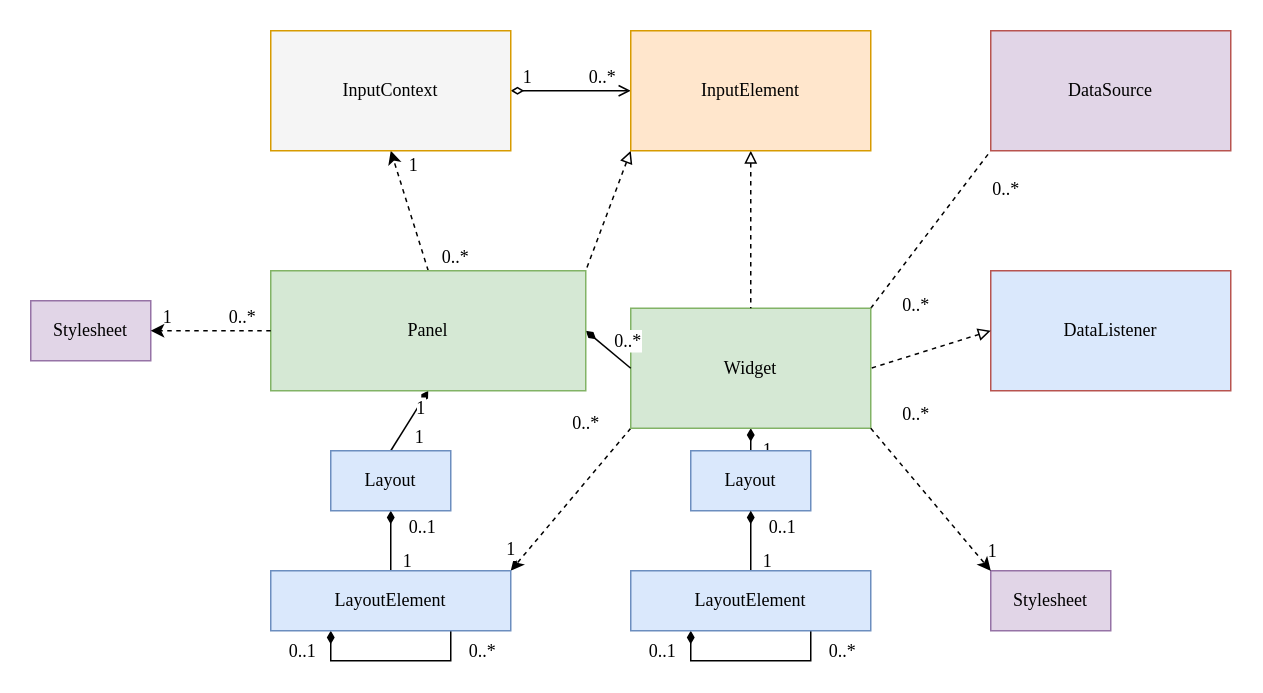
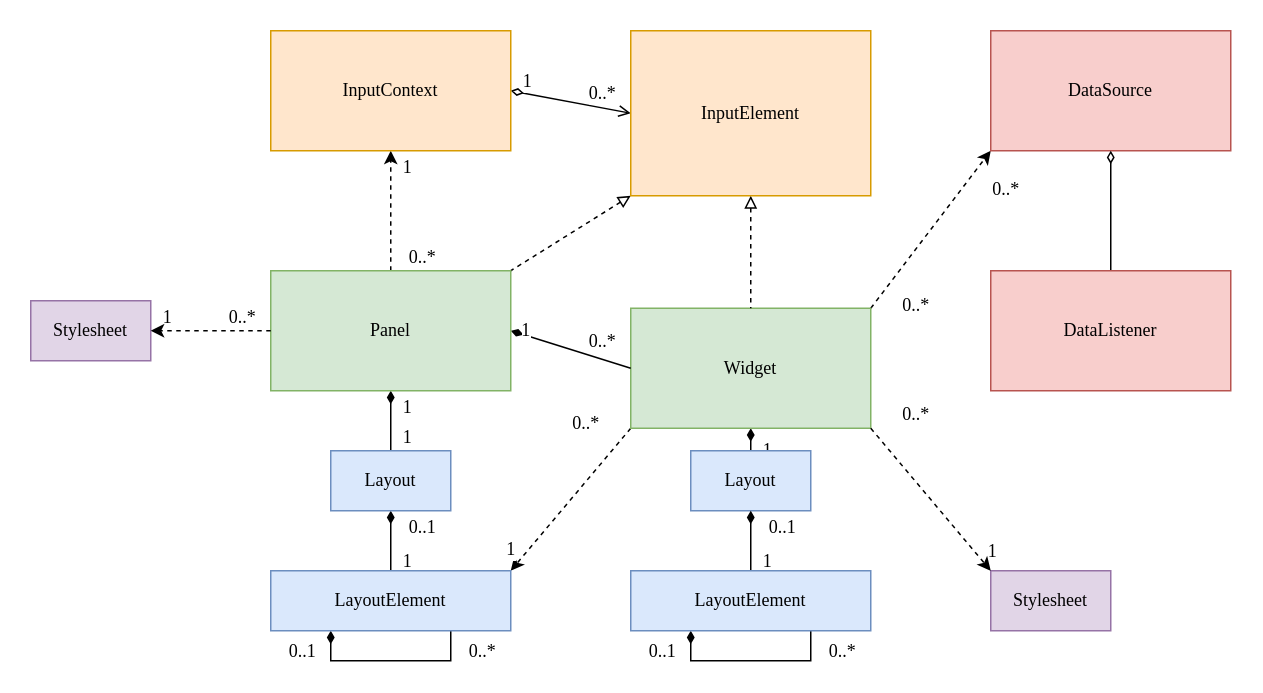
node "InputContext": fillcolor #f5f5f5 -> #ffe6cc
node "InputElement": size 240x120 -> 240x165
node "DataSource": fillcolor #e1d5e7 -> #f8cecc
edge "DataSource" -- "Widget": arrowhead none -> classic
edge "DataListener" -> "DataSource": added
node "Panel": size 315x120 -> 240x120
node "DataListener": fillcolor #dae8fc -> #f8cecc
edge "Widget" -> "DataListener": removed
